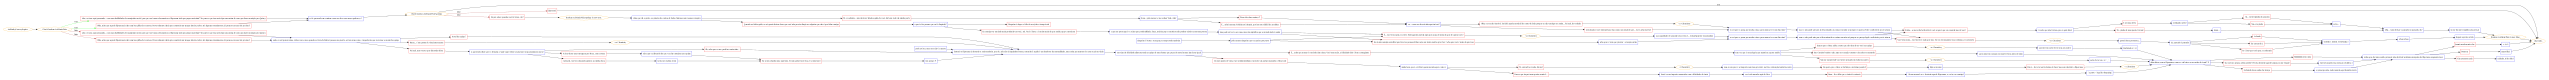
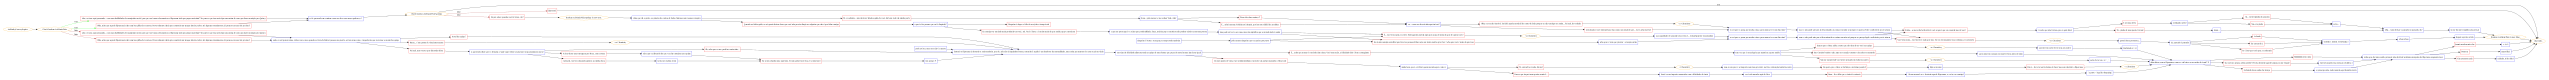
edge "cuidado, tô de olho!" -> "Chat ends.": added
